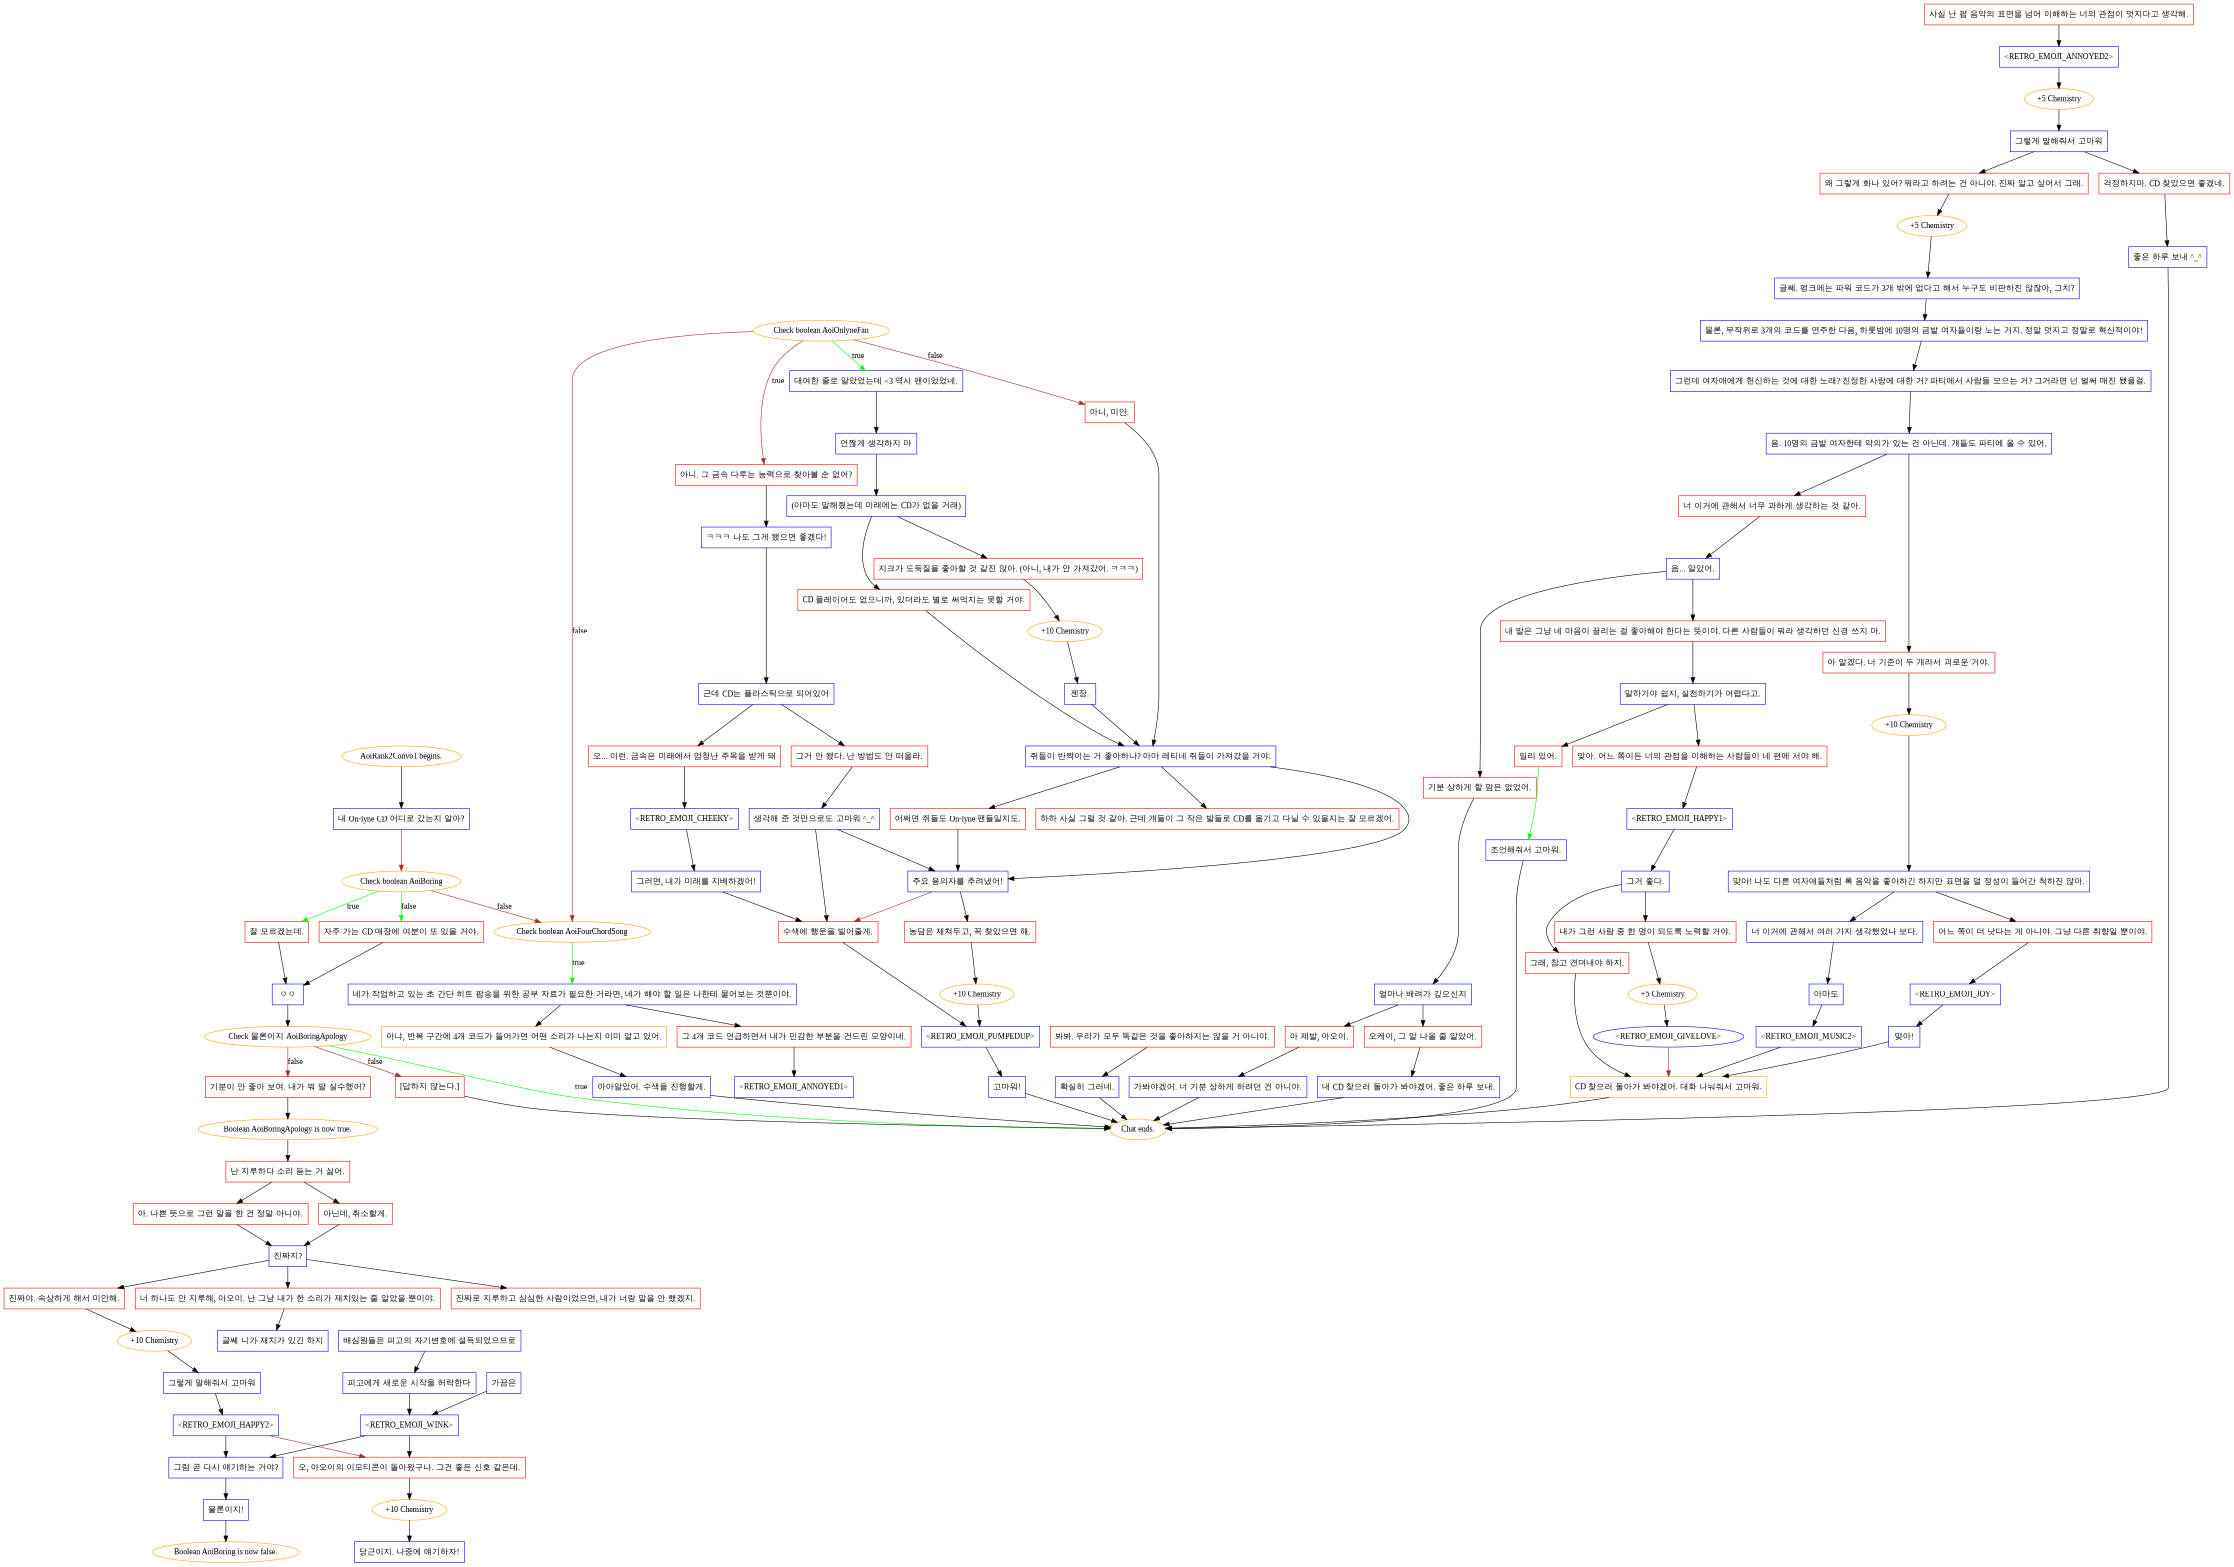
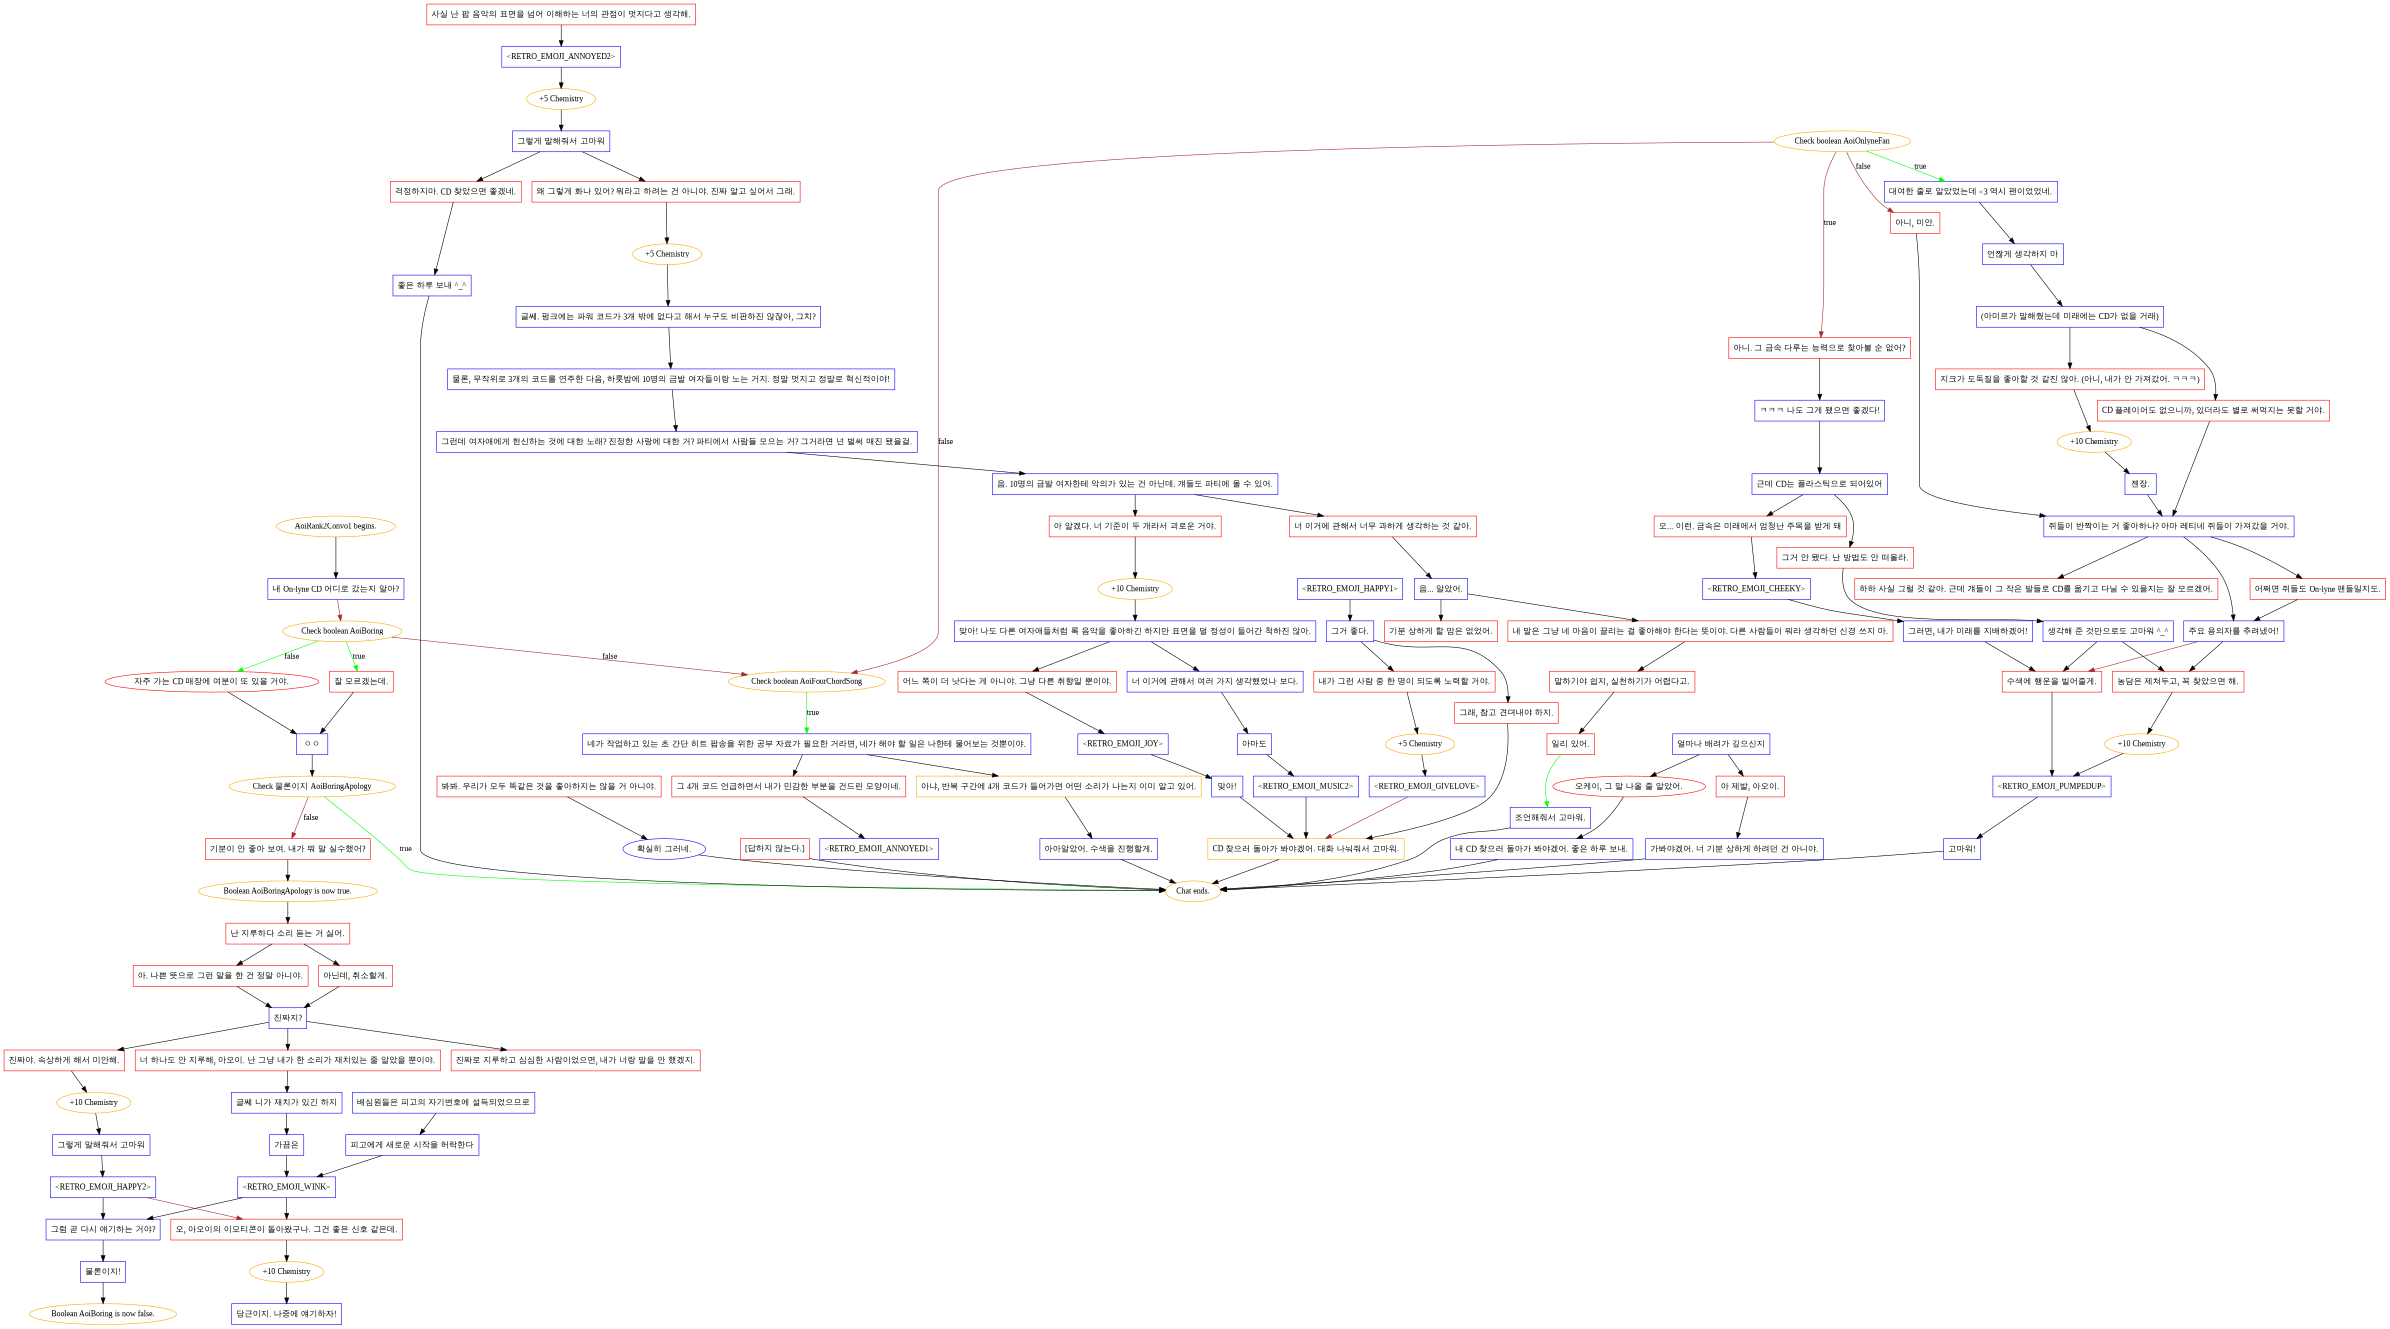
node "(아마도 말해줬는데 미래에는 CD가 없을 거래)": label "(아마도 말해줬는데 미래에는 CD가 없을 거래)" -> "(아미르가 말해줬는데 미래에는 CD가 없을 거래)"
node "말하기야 쉽지, 실천하기가 어렵다고.": color blue -> red
node "맞아. 어느 쪽이든 너의 관점을 이해하는 사람들이 네 편에 서야 해.": removed
edge "생각해 준 것만으로도 고마워 ^_^" -> "주요 용의자를 추려냈어!": now "생각해 준 것만으로도 고마워 ^_^" -> "농담은 제쳐두고, 꼭 찾았으면 해."
edge "기분 상하게 할 맘은 없었어." -> "얼마나 배려가 깊으신지": removed
node "자주 가는 CD 매장에 여분이 또 있을 거야.": shape box -> ellipse
node "오케이, 그 말 나올 줄 알았어.": shape box -> ellipse
node "<RETRO_EMOJI_GIVELOVE>": shape ellipse -> box
edge "Check 물론이지 AoiBoringApology" -> "[답하지 않는다.]": removed, label "false"
node "확실히 그러네.": shape box -> ellipse
edge "글쎄 니가 재치가 있긴 하지" -> "가끔은": added
